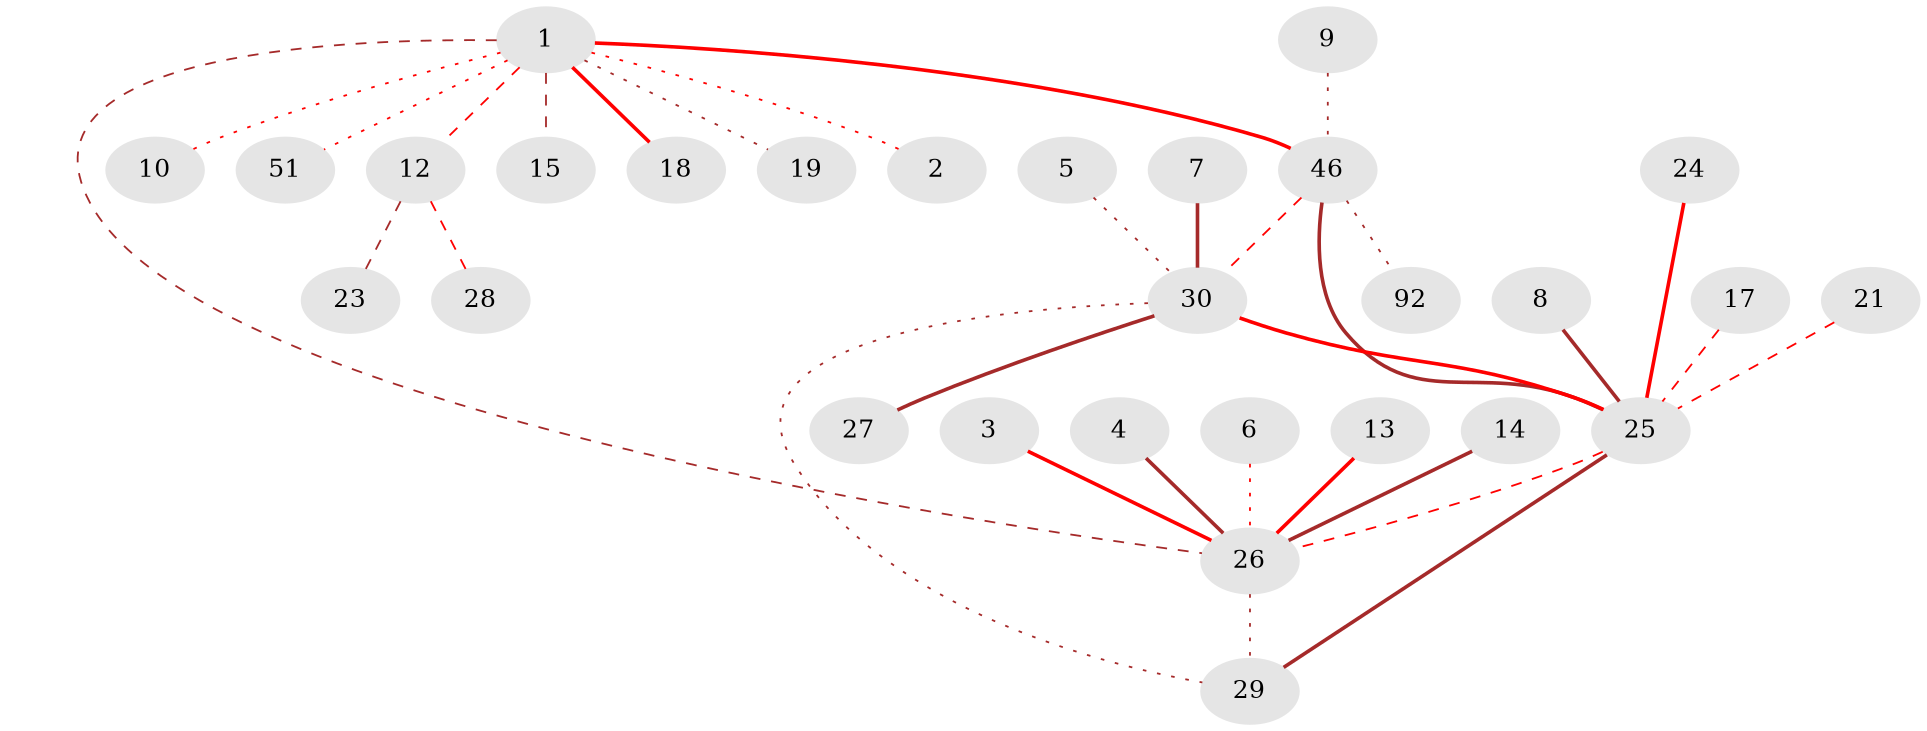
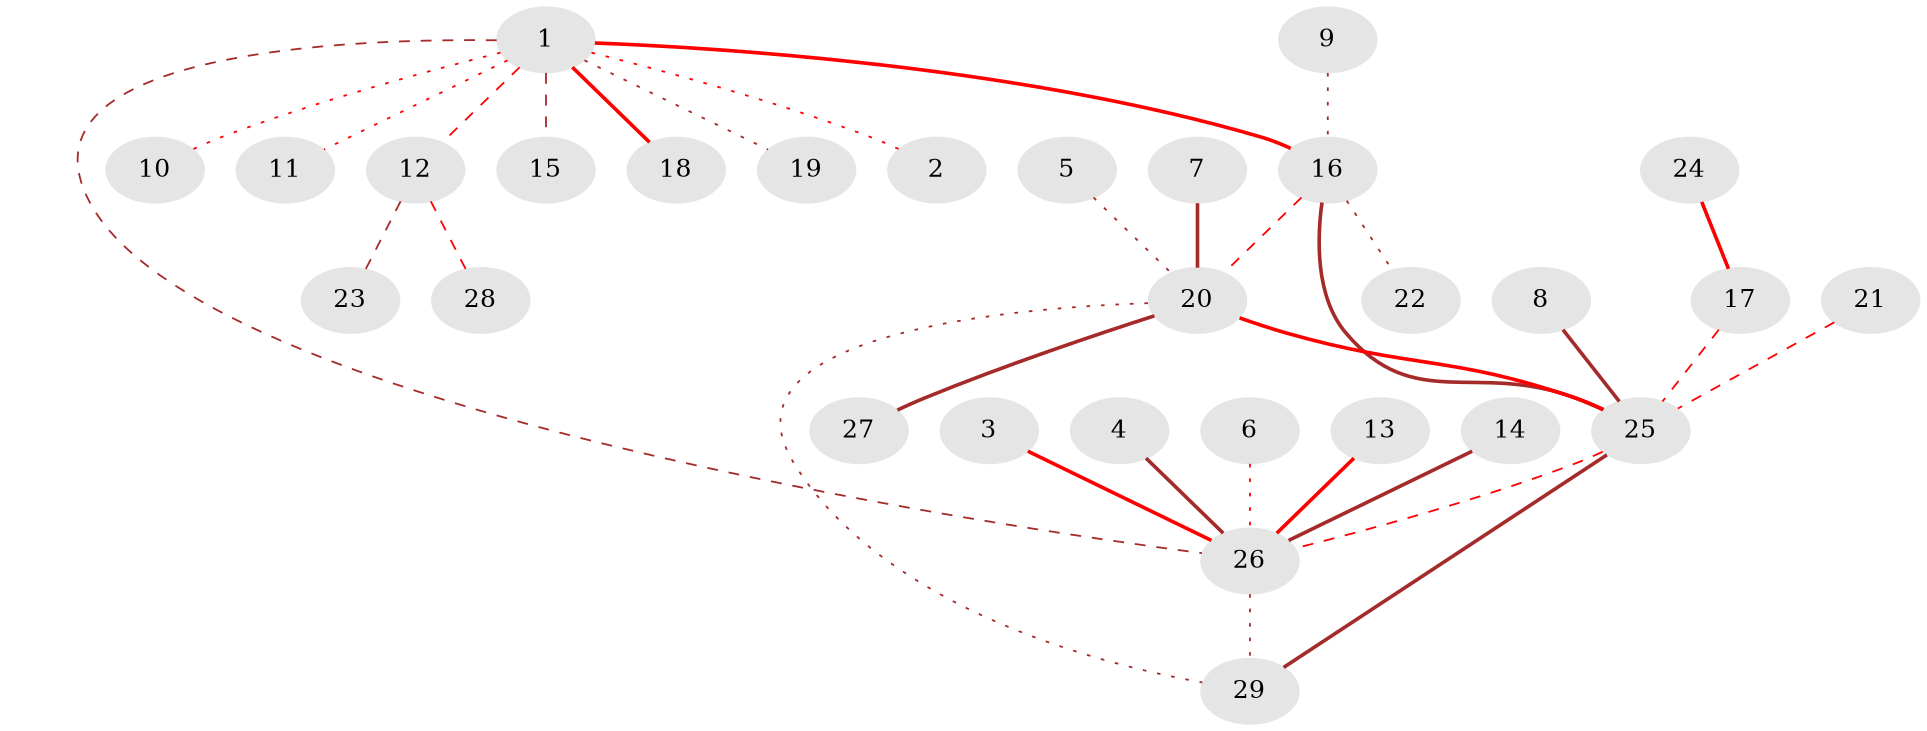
node "51": label "51" -> "11"
node "46": label "46" -> "16"
node "30": label "30" -> "20"
node "92": label "92" -> "22"
edge "24" -- "25": now "24" -- "17"
